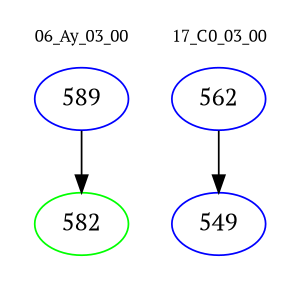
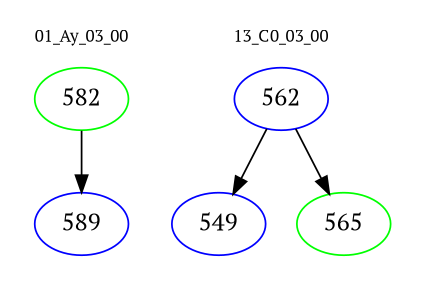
cluster "06_Ay_03_00": label "06_Ay_03_00" -> "01_Ay_03_00"
cluster "17_C0_03_00": label "17_C0_03_00" -> "13_C0_03_00"
edge "589" -> "582": reversed
node "565": added
